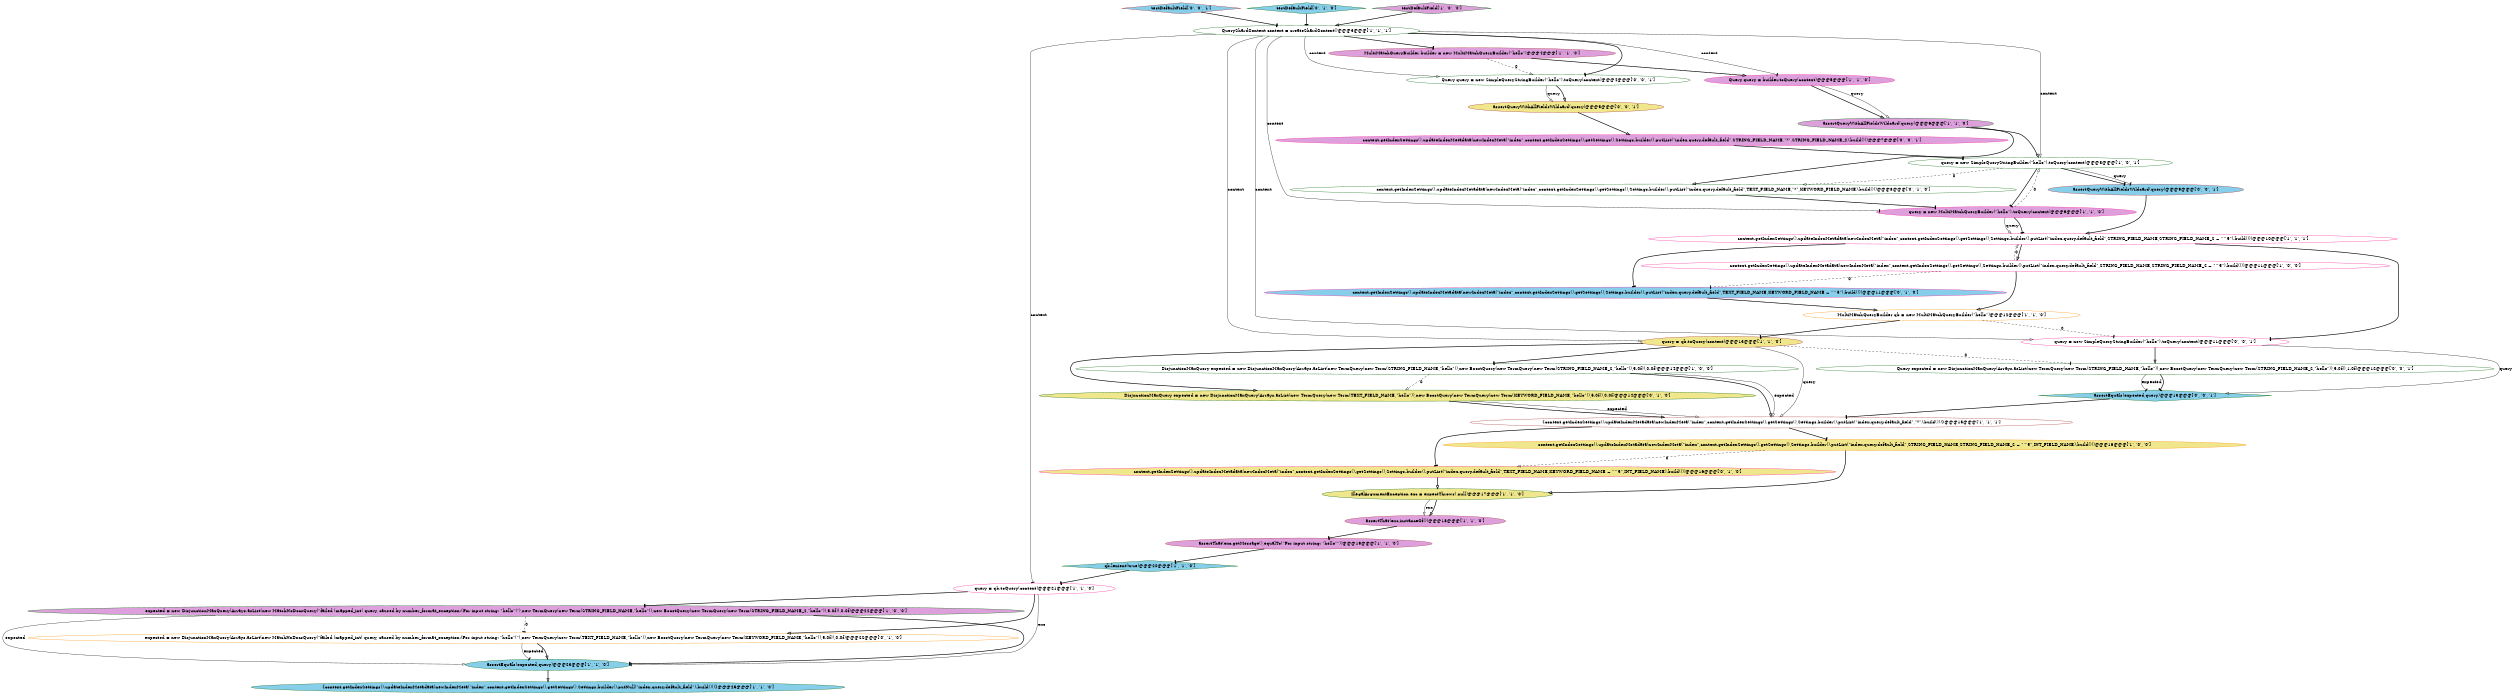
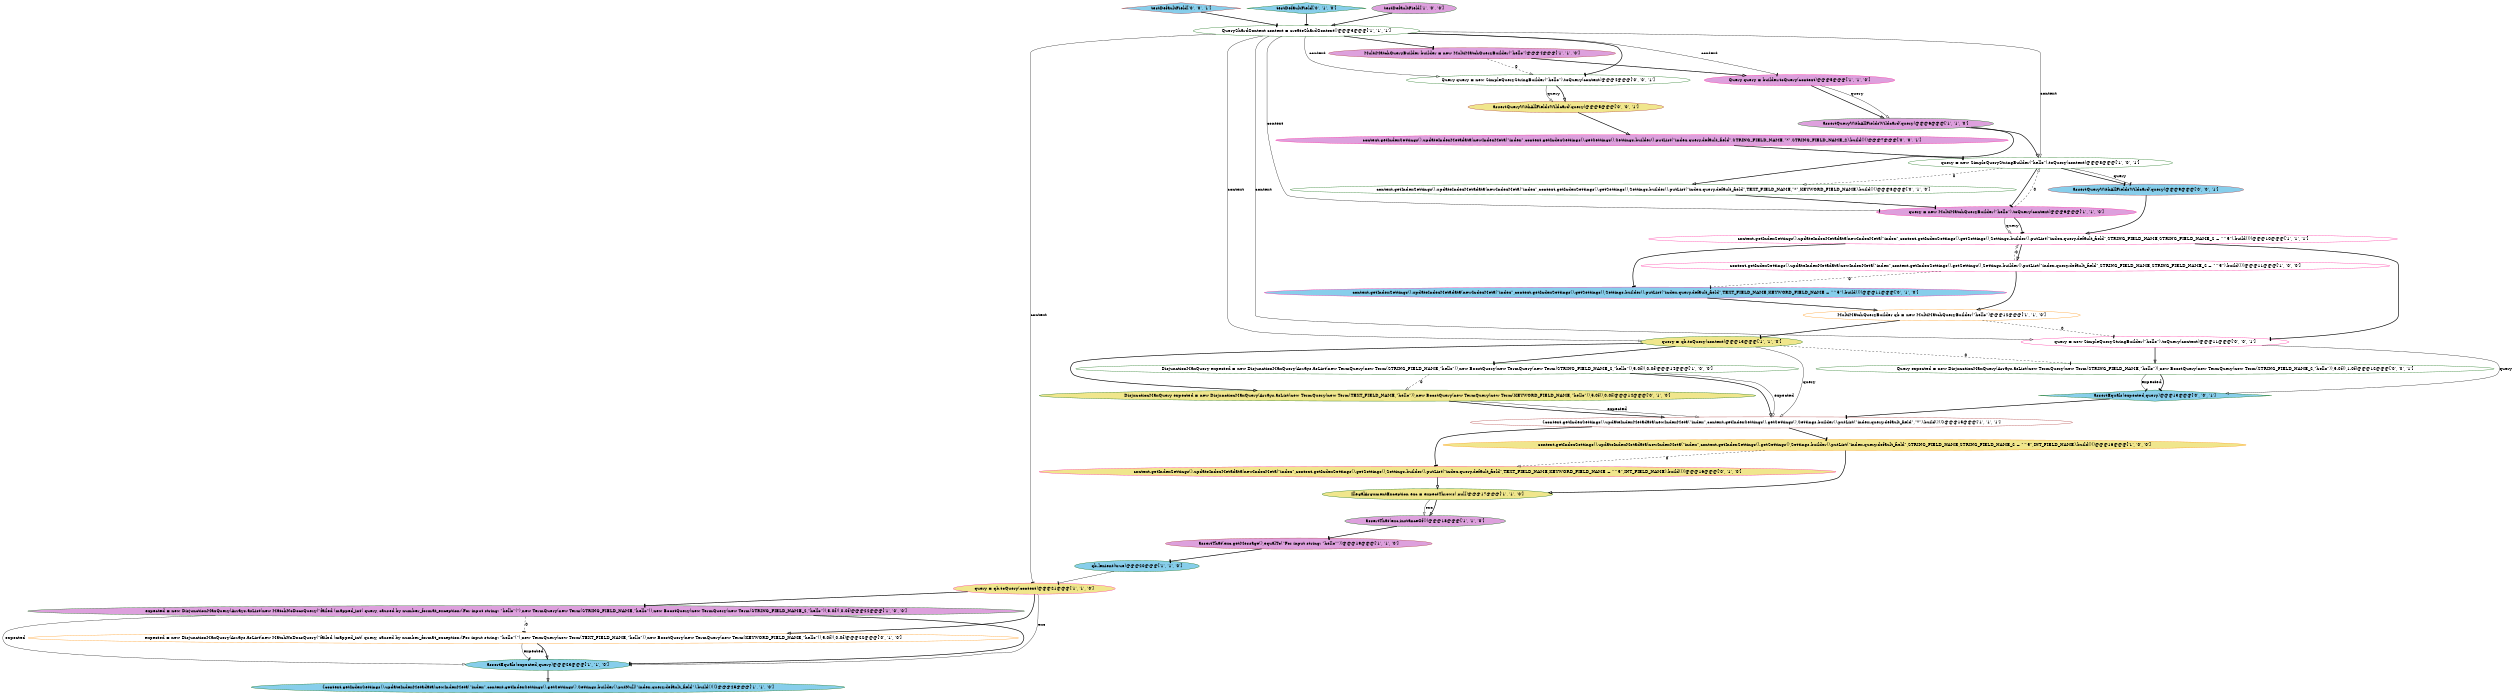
node "testDefaultField['1', '0', '0']": shape diamond -> ellipse
node "query = qb.toQuery(context)@@@13@@@['1', '1', '0']": color brown -> darkgreen
node "assertThat(exc,instanceOf())@@@18@@@['1', '1', '0']": color brown -> darkgreen
node "qb.lenient(true)@@@20@@@['1', '1', '0']": shape diamond -> ellipse
edge "qb.lenient(true)@@@20@@@['1', '1', '0']" -> "query = qb.toQuery(context)@@@21@@@['1', '1', '0']": style bold -> solid
node "query = qb.toQuery(context)@@@21@@@['1', '1', '0']": fillcolor white -> khaki
